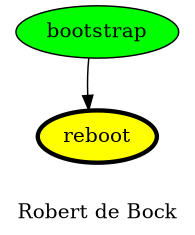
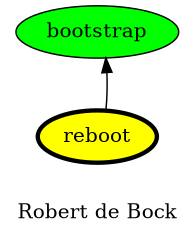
edge "bootstrap" -> "reboot": reversed
